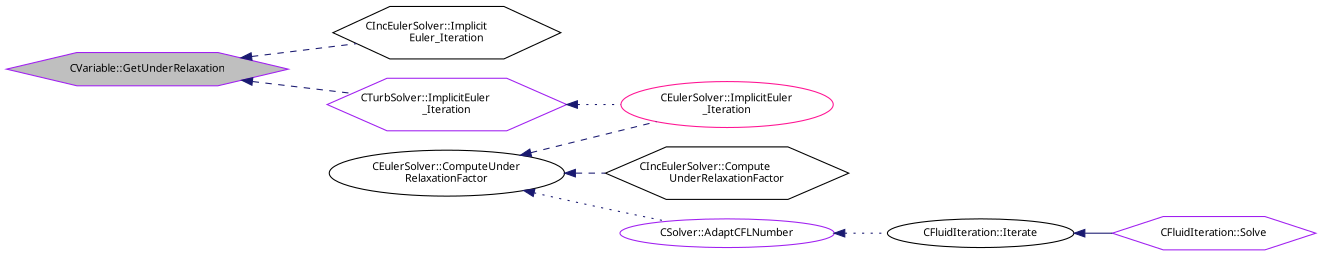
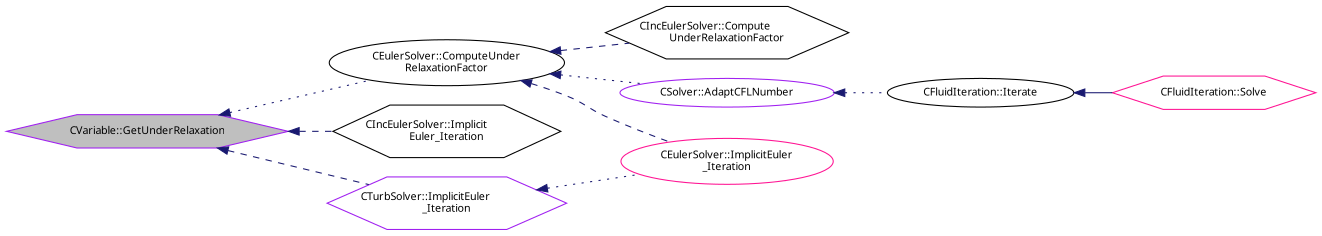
edge "CEulerSolver::ComputeUnder RelaxationFactor" -> "CVariable::GetUnderRelaxation": added
node "CFluidIteration::Solve": color purple -> deeppink
